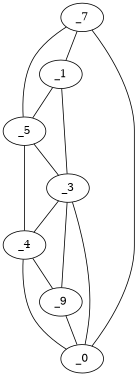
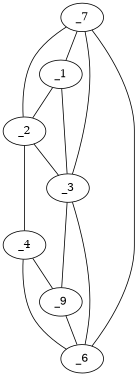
node "_5": label "_5" -> "_2"
edge "_3" -- "_4": now "_3" -- "_7"
node "_0": label "_0" -> "_6"
